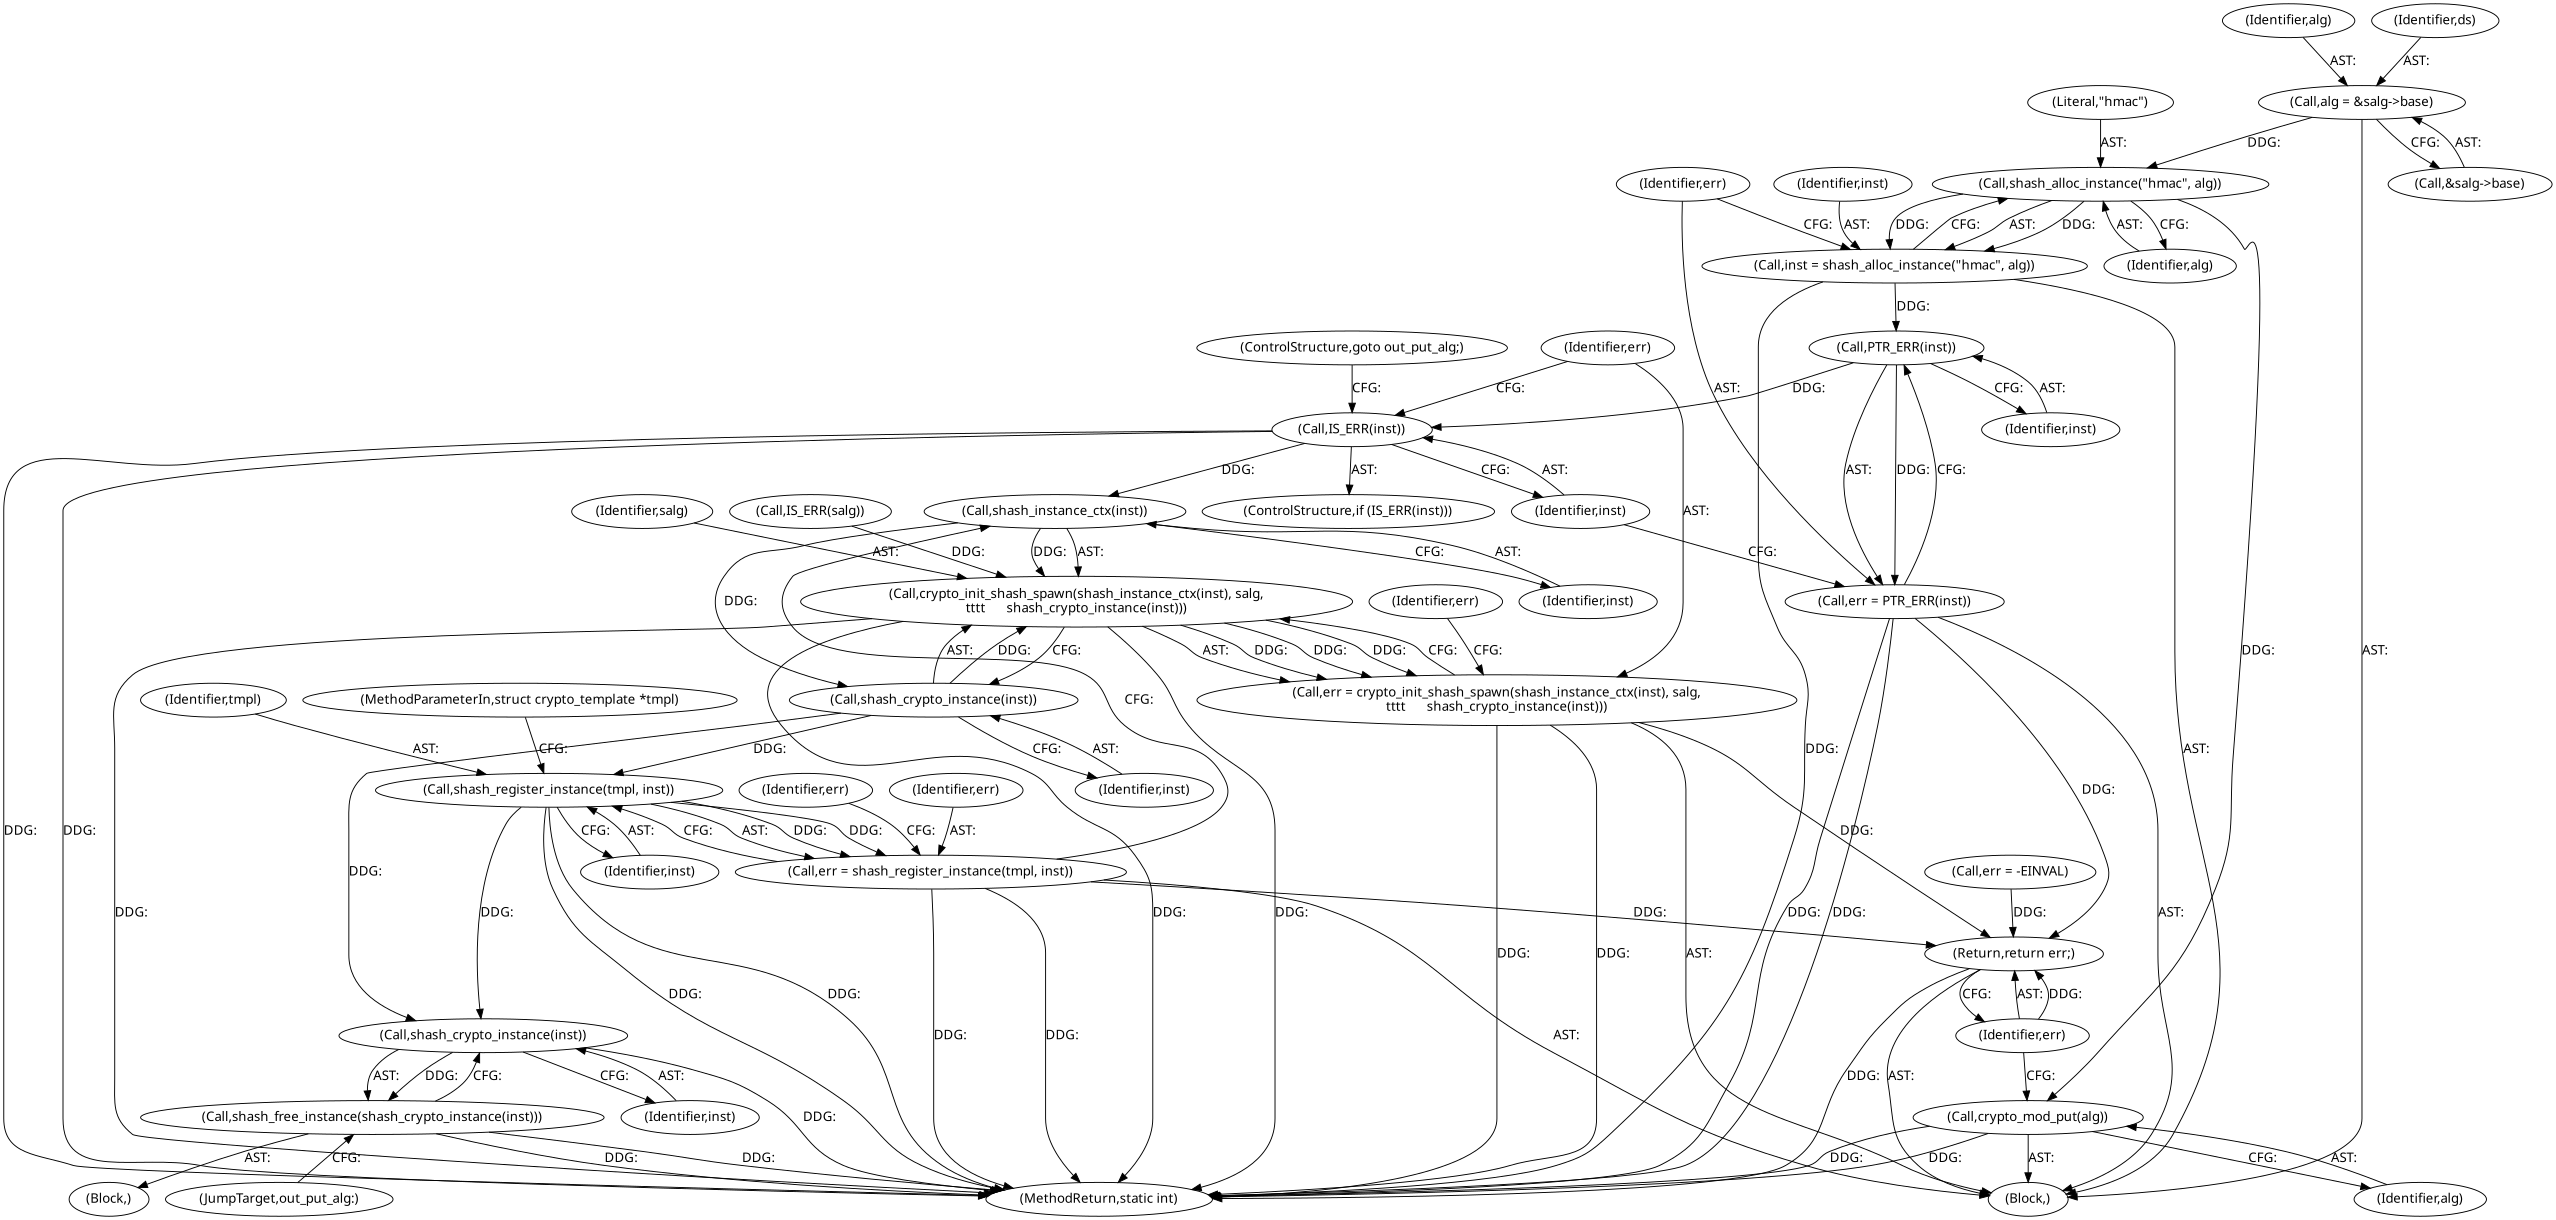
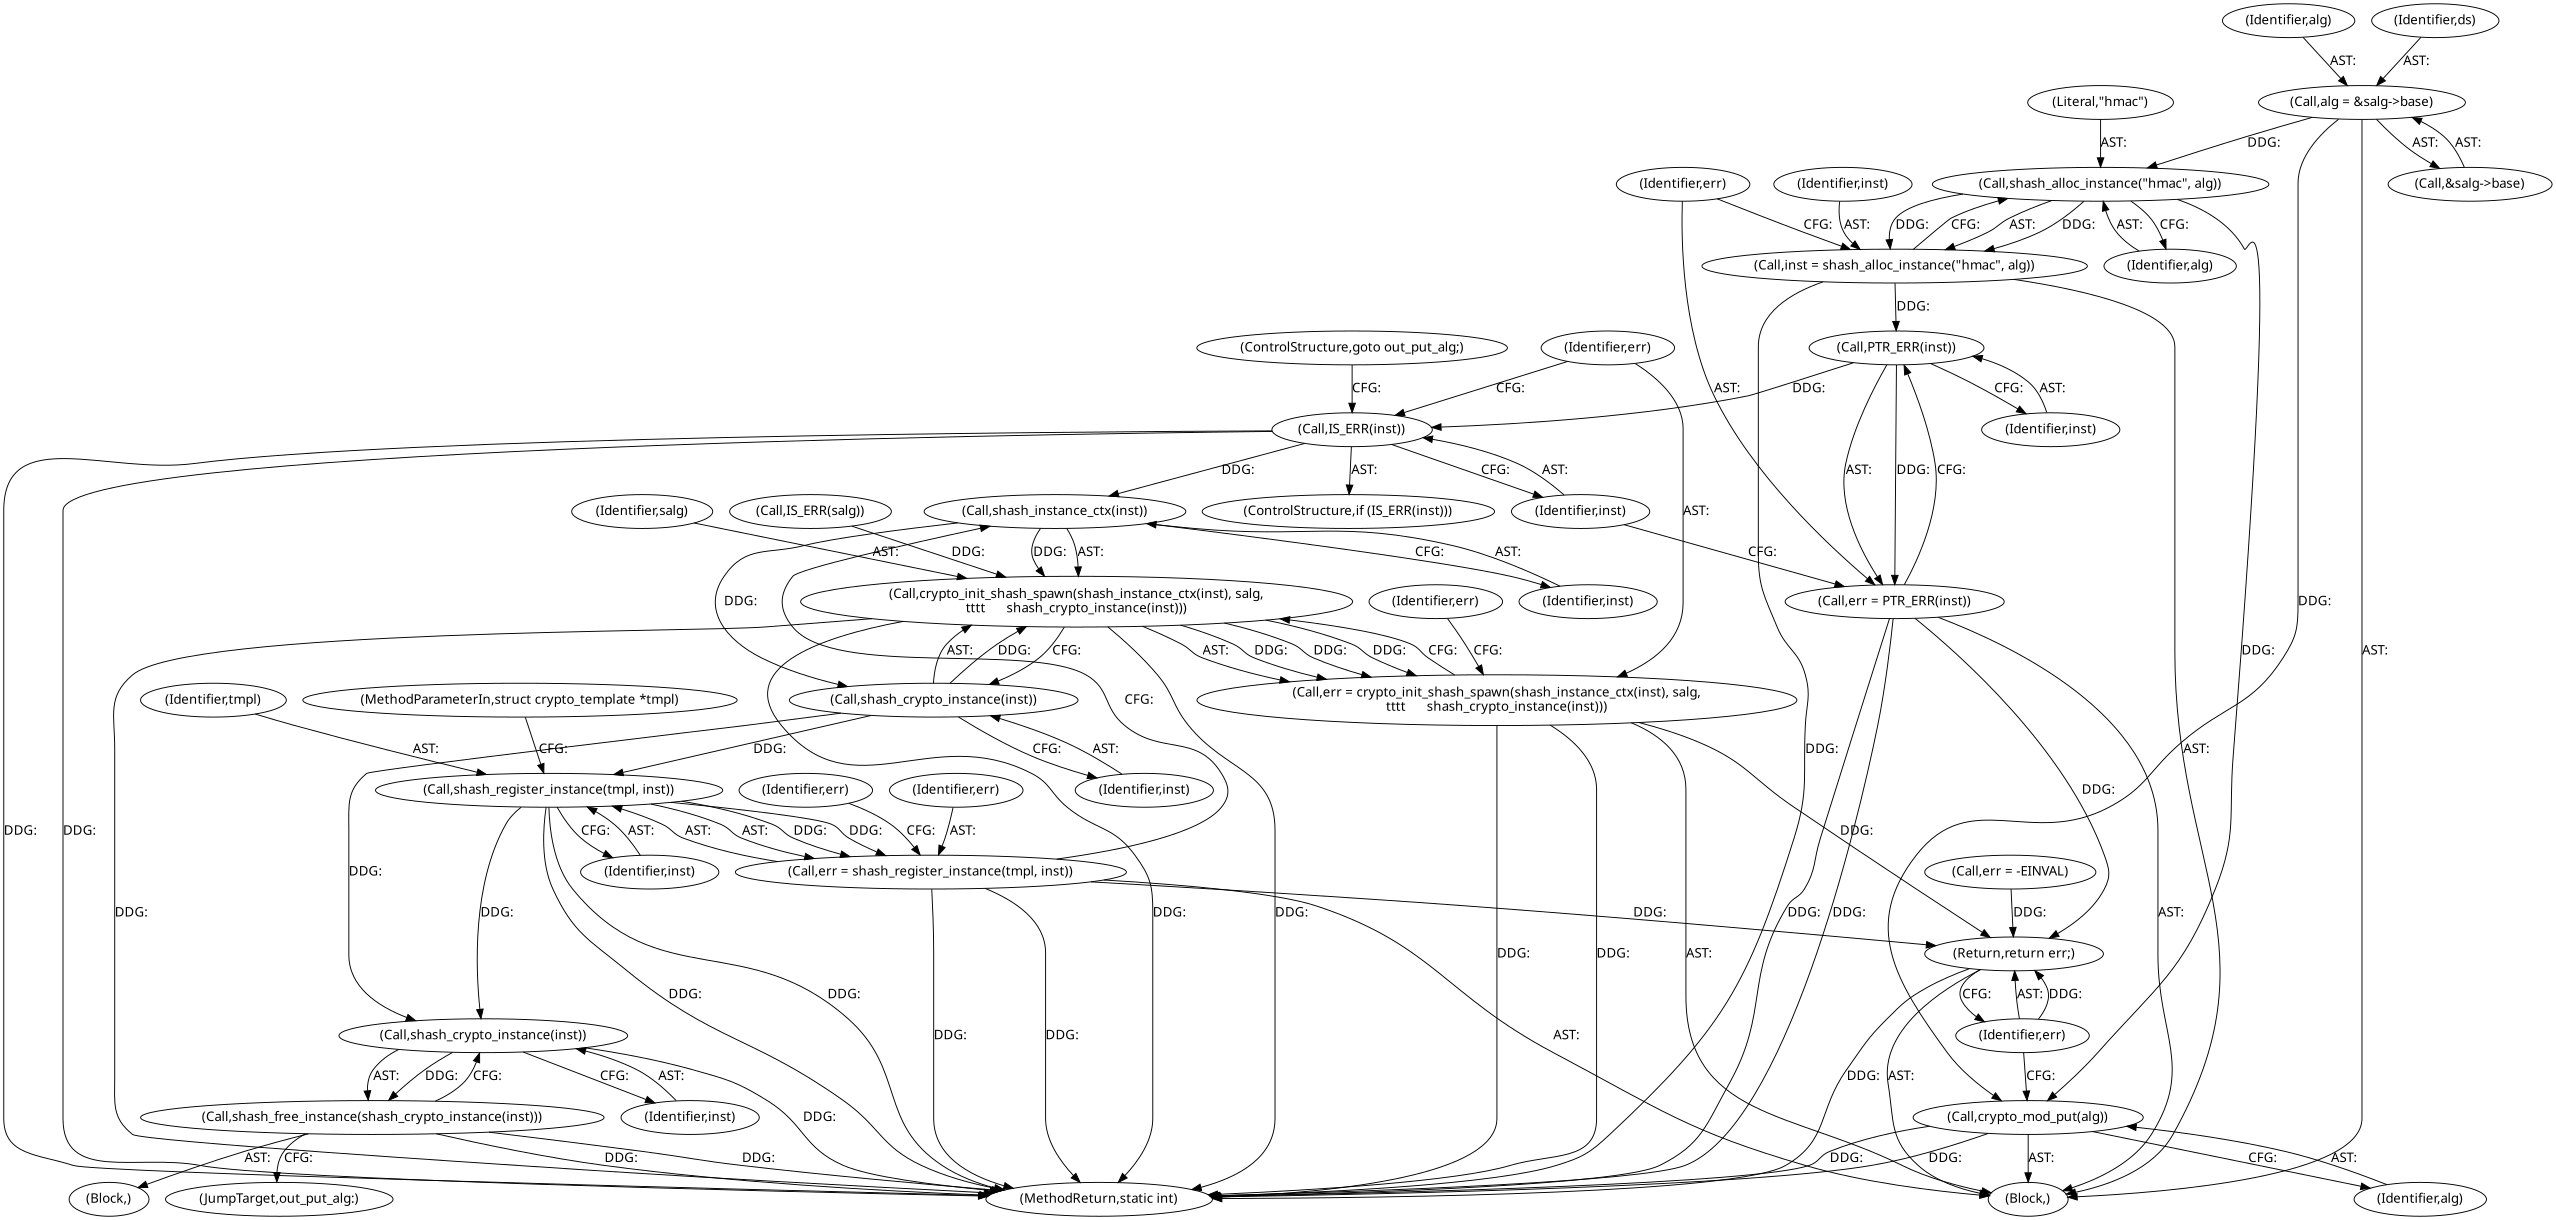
edge "(Call,alg = &salg->base)" -> "(Call,&salg->base)": label "CFG: " -> "AST: "
edge "(Call,alg = &salg->base)" -> "(Call,crypto_mod_put(alg))": added, label "DDG:"
edge "(Call,err = shash_register_instance(tmpl, inst))" -> "(Call,shash_register_instance(tmpl, inst))": label "CFG: " -> "AST: "
edge "(JumpTarget,out_put_alg:)" -> "(Call,shash_free_instance(shash_crypto_instance(inst)))": reversed
